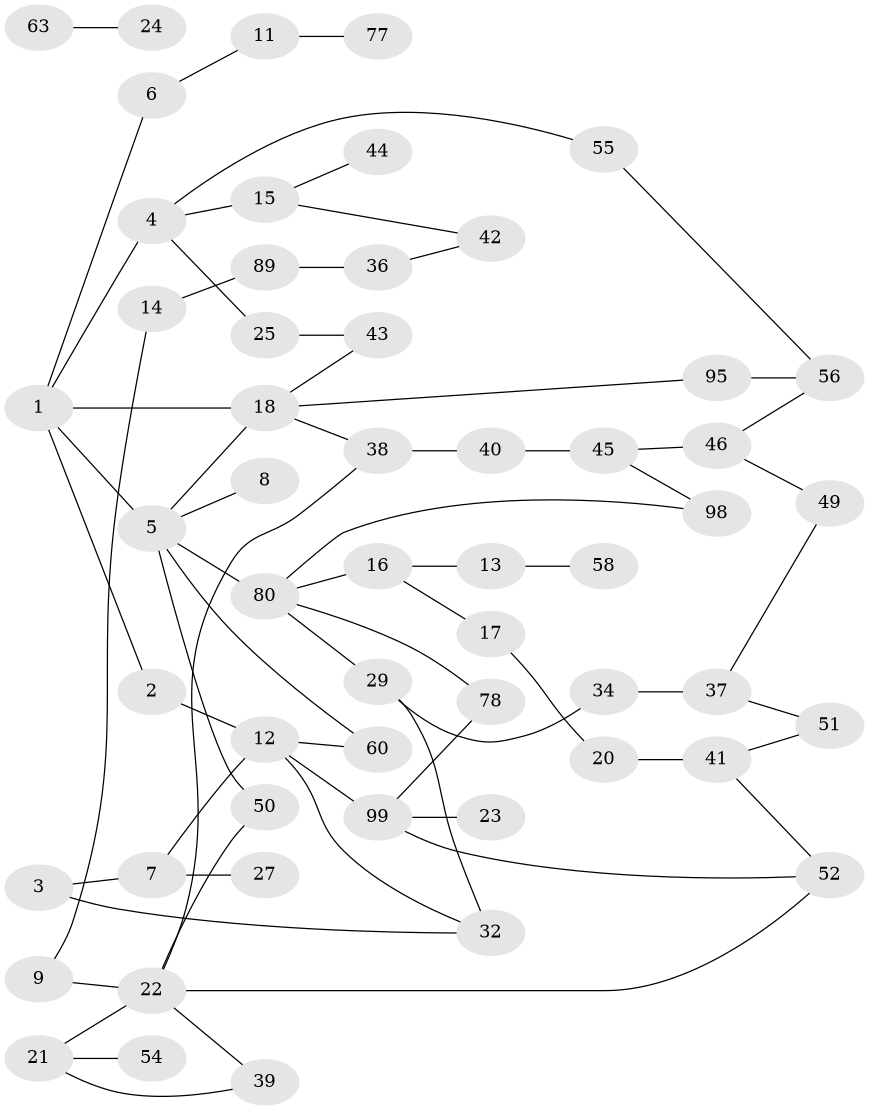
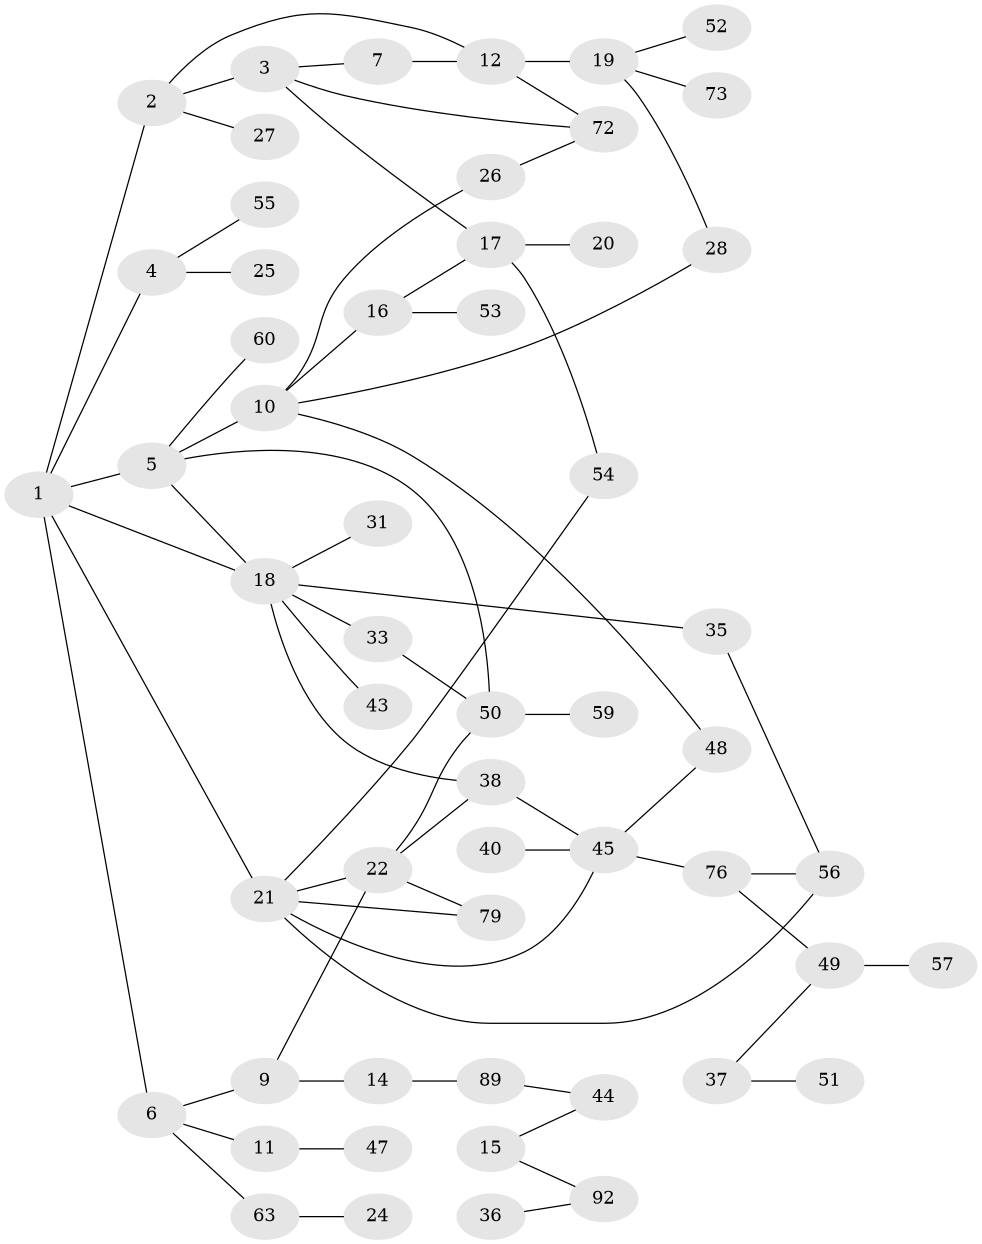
node "77": label "77" -> "47"
edge "3" -- "2": added
edge "3" -- "17": added
edge "15" -- "4": removed
node "42": label "42" -> "92"
edge "55" -- "56": now "21" -- "56"
edge "89" -- "36": now "89" -- "44"
edge "25" -- "43": removed
edge "17" -- "54": added
node "95": label "95" -> "35"
node "46": label "46" -> "76"
edge "38" -- "40": now "38" -- "45"
node "8": removed
node "98": label "98" -> "48"
node "31": added
node "13": label "13" -> "53"
node "58": removed
node "80": label "80" -> "10"
node "33": added
node "29": label "29" -> "26"
node "34": removed
edge "1" -- "21": added
node "78": label "78" -> "28"
node "59": added
edge "12" -- "60": removed
node "41": removed
node "99": label "99" -> "19"
node "23": label "23" -> "73"
edge "7" -- "27": now "2" -- "27"
node "32": label "32" -> "72"
edge "45" -- "21": added
node "57": added
edge "52" -- "22": removed
node "39": label "39" -> "79"
edge "9" -- "6": added
edge "6" -- "63": added
